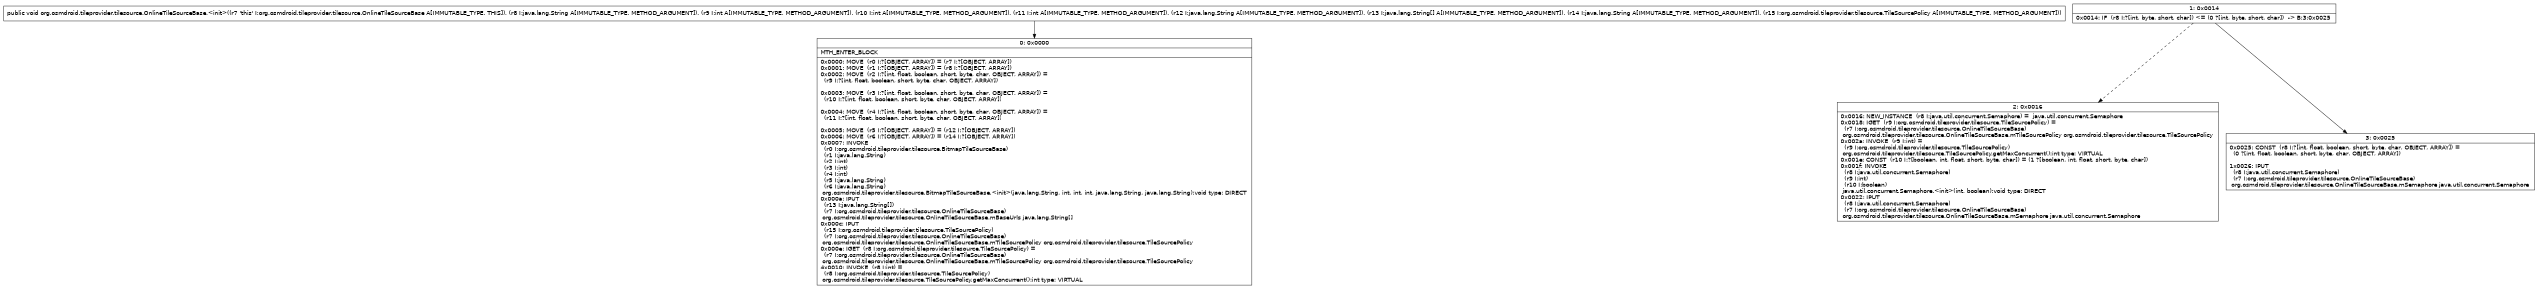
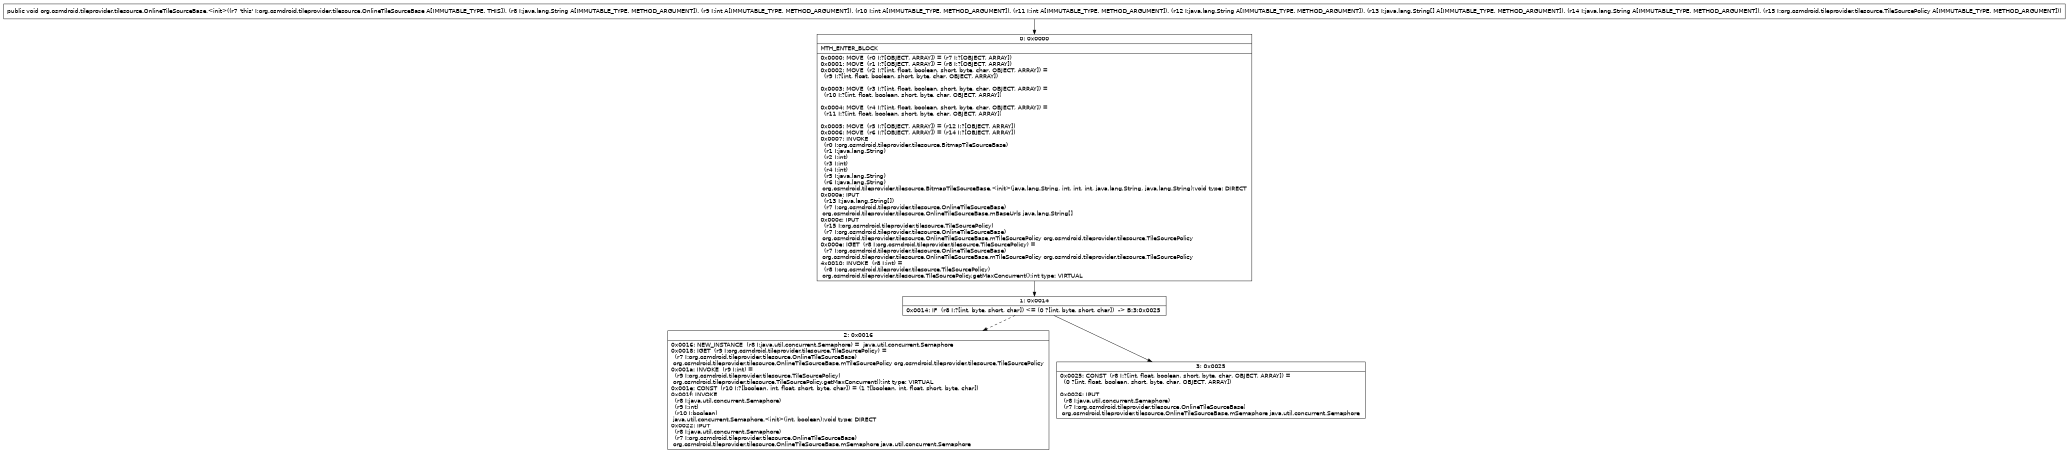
node "2: 0x0016": text "0x002a: INVOKE  (r9 I:int) =" -> "0x001a: INVOKE  (r9 I:int) ="
node "3: 0x0025": text "1x0026: IPUT" -> "0x0026: IPUT"
edge "0: 0x0000" -> "1: 0x0014": added
